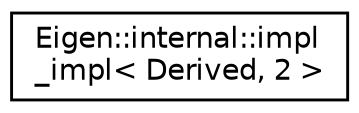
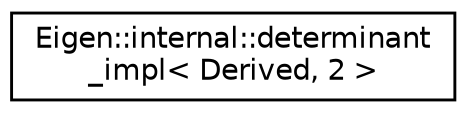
node "Eigen::internal::impl _impl< Derived, 2 >": label "Eigen::internal::impl _impl< Derived, 2 >" -> "Eigen::internal::determinant _impl< Derived, 2 >"
